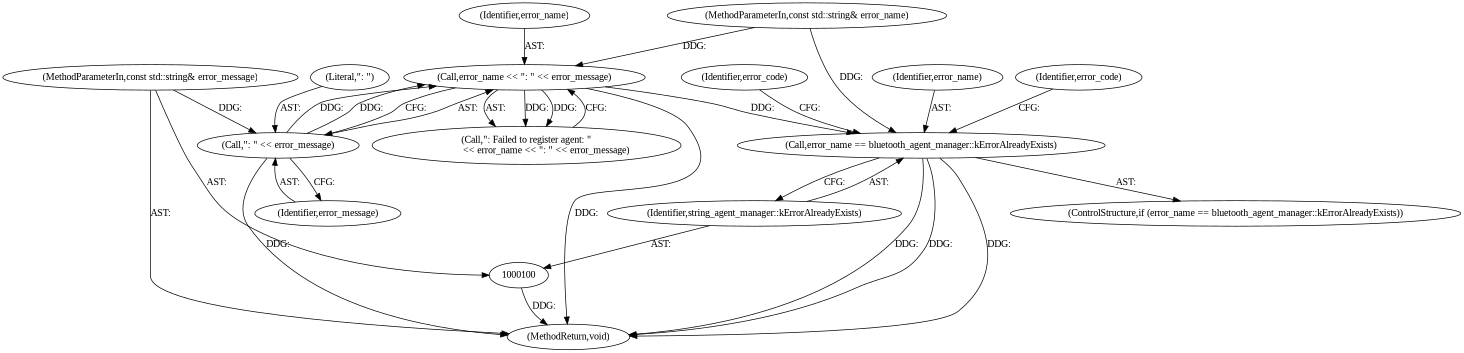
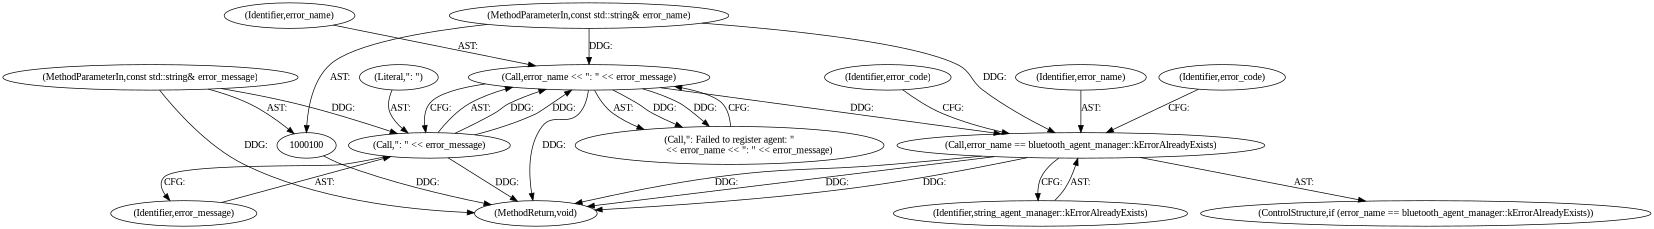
edge "(MethodParameterIn,const std::string& error_message)" -> "(MethodReturn,void)": label "AST: " -> "DDG: "
edge "(Identifier,string_agent_manager::kErrorAlreadyExists)" -> "1000100": now "(MethodParameterIn,const std::string& error_name)" -> "1000100"
